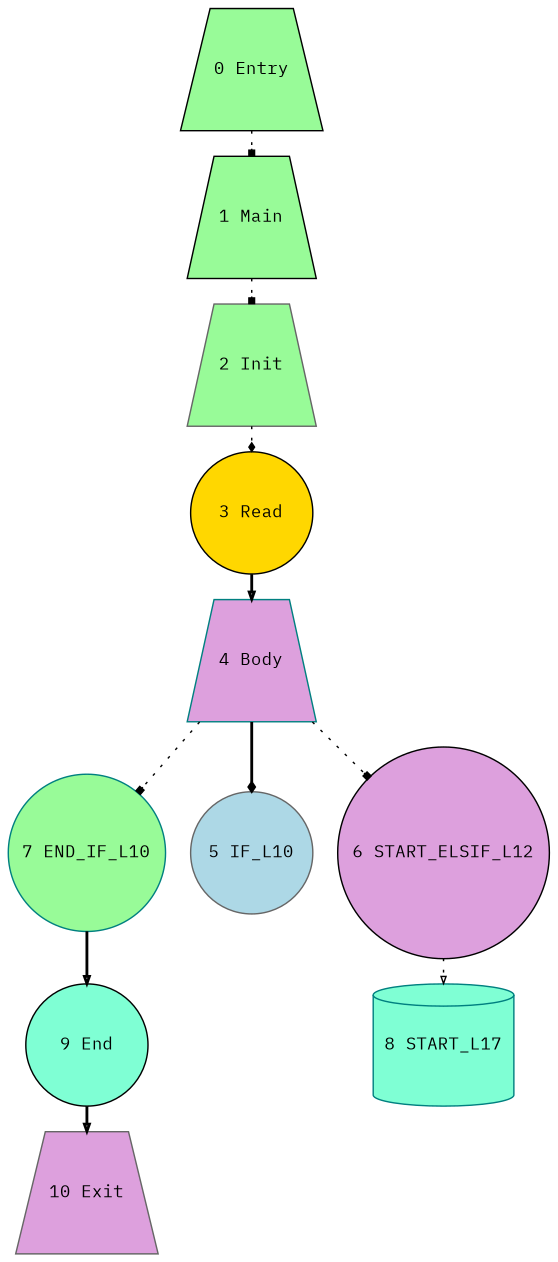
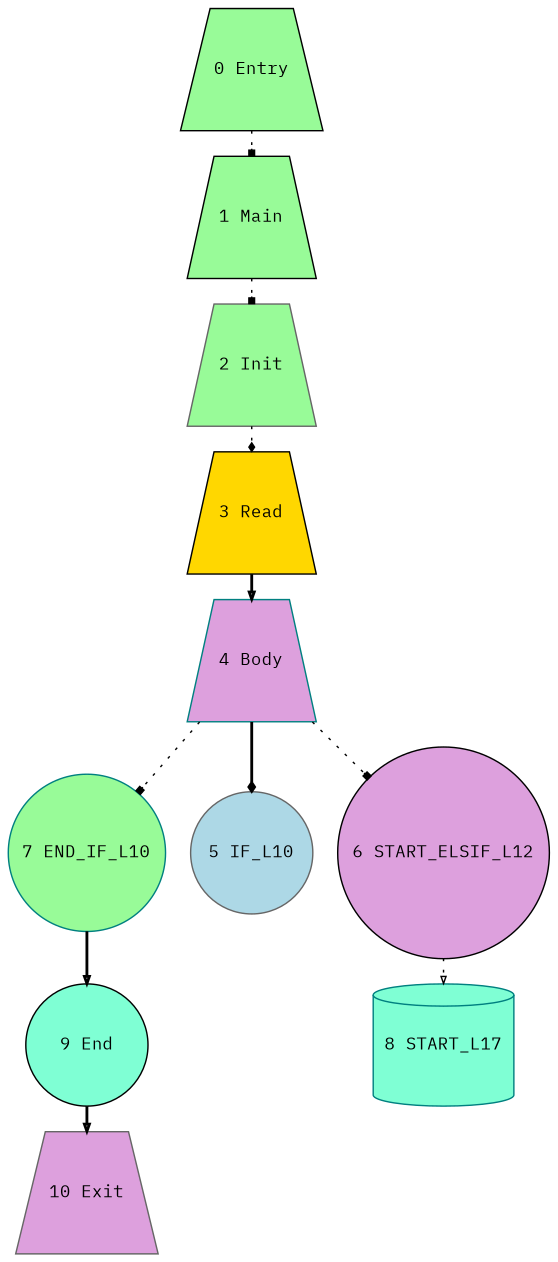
node "3 Read": shape circle -> trapezium
